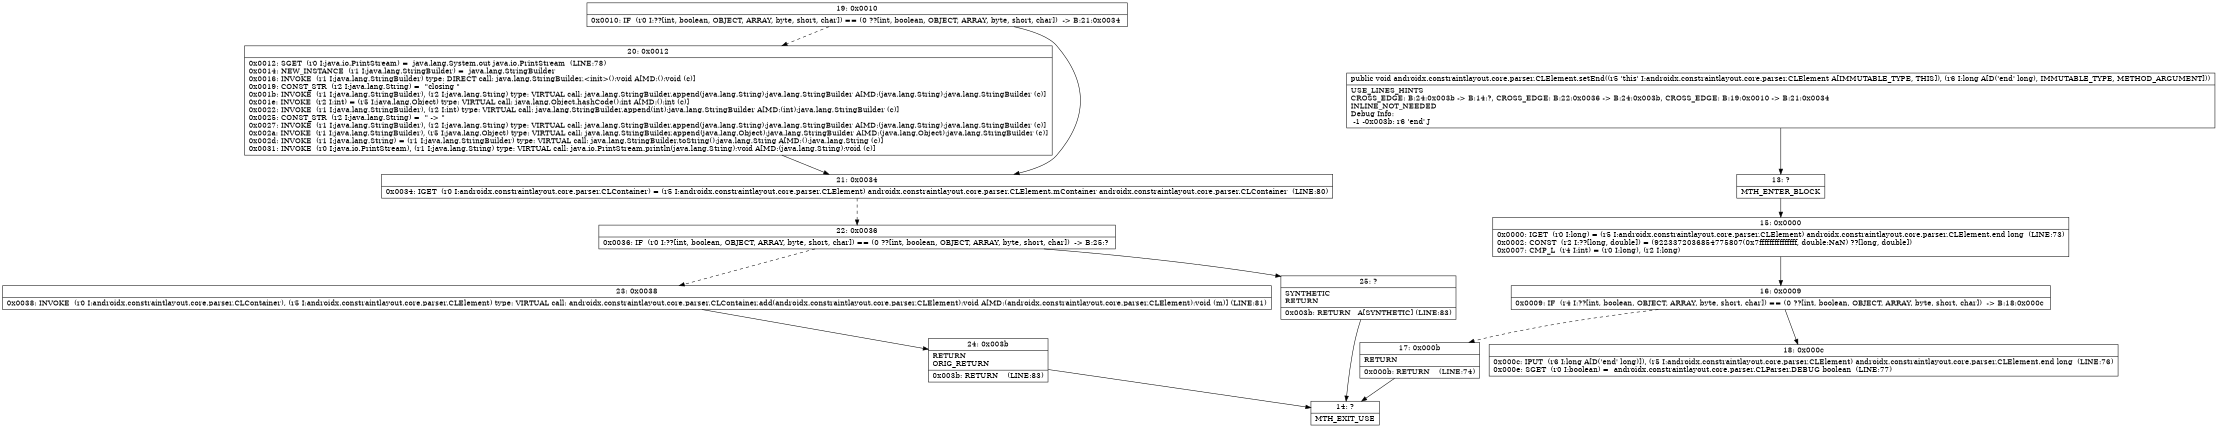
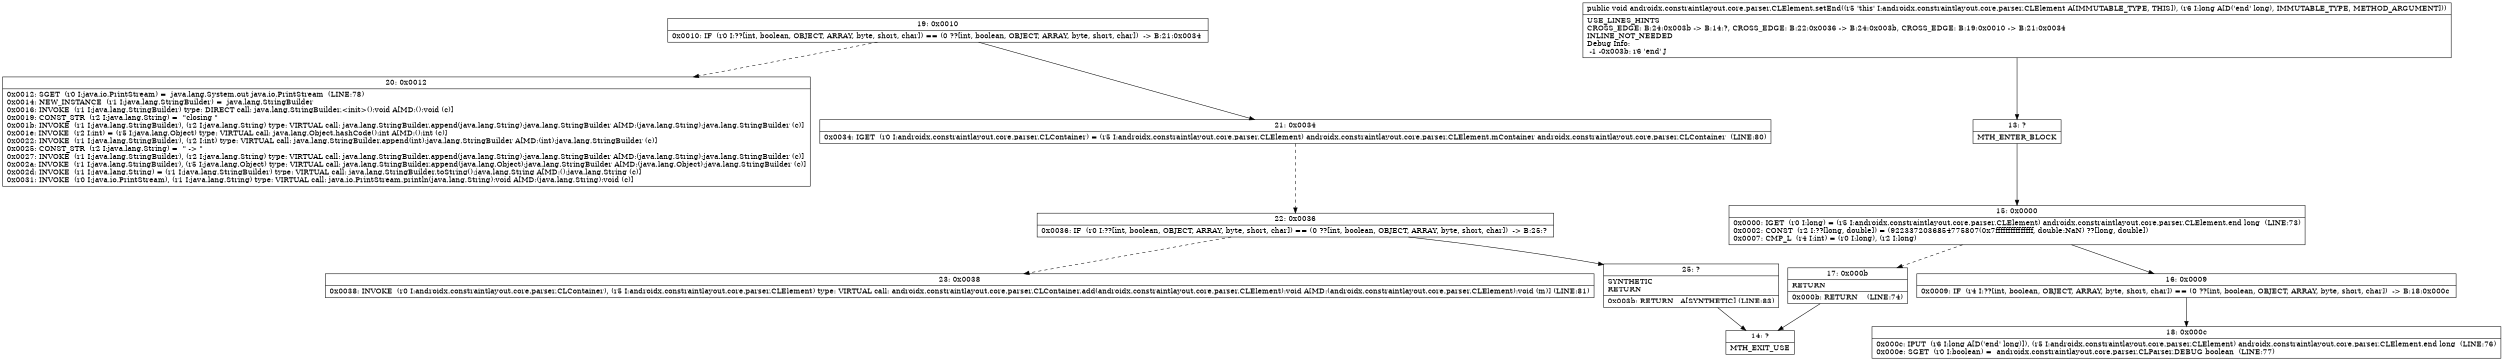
edge "20: 0x0012" -> "21: 0x0034": removed
edge "16: 0x0009" -> "17: 0x000b": now "15: 0x0000" -> "17: 0x000b"
node "24: 0x003b": removed
